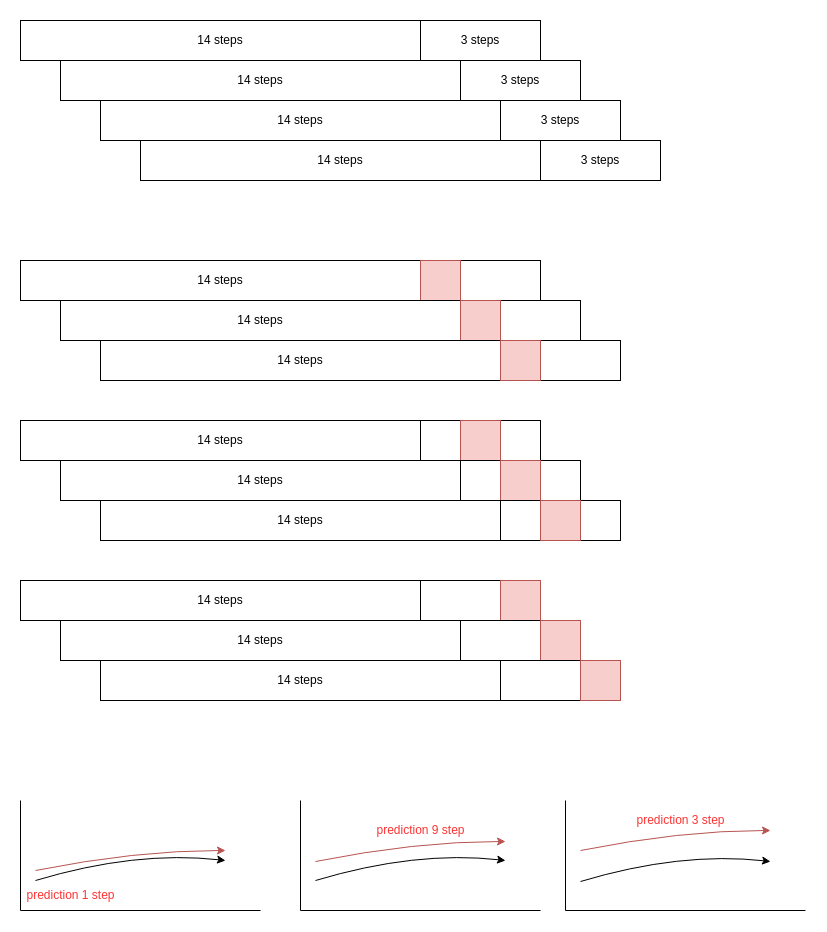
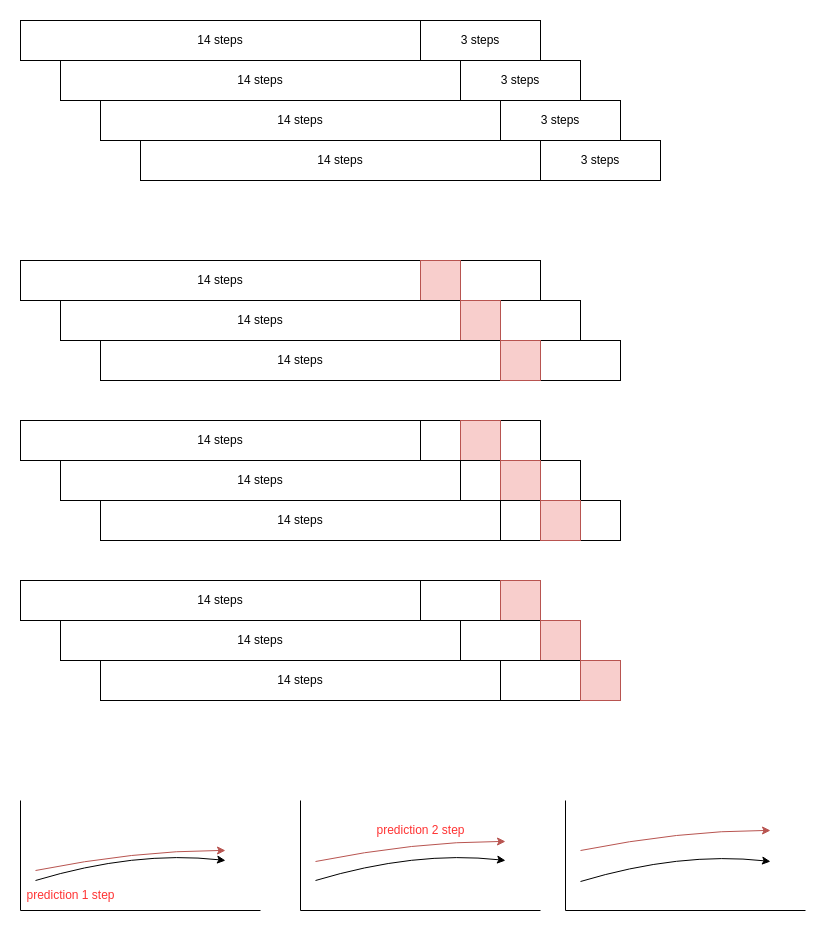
node "prediction 3 step": removed
node "prediction 9 step": label "prediction 9 step" -> "prediction 2 step"
